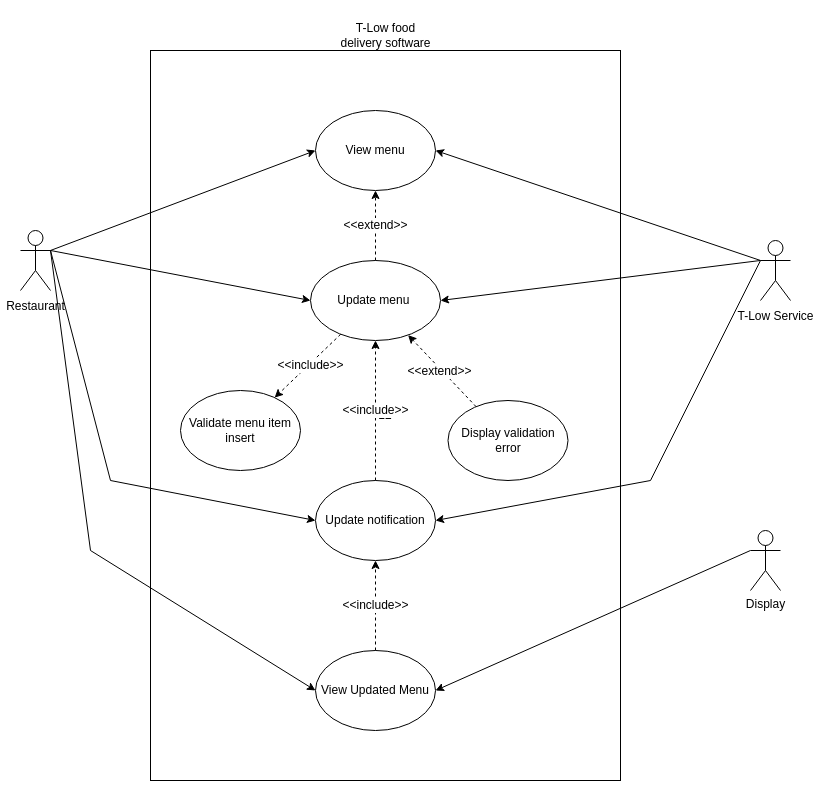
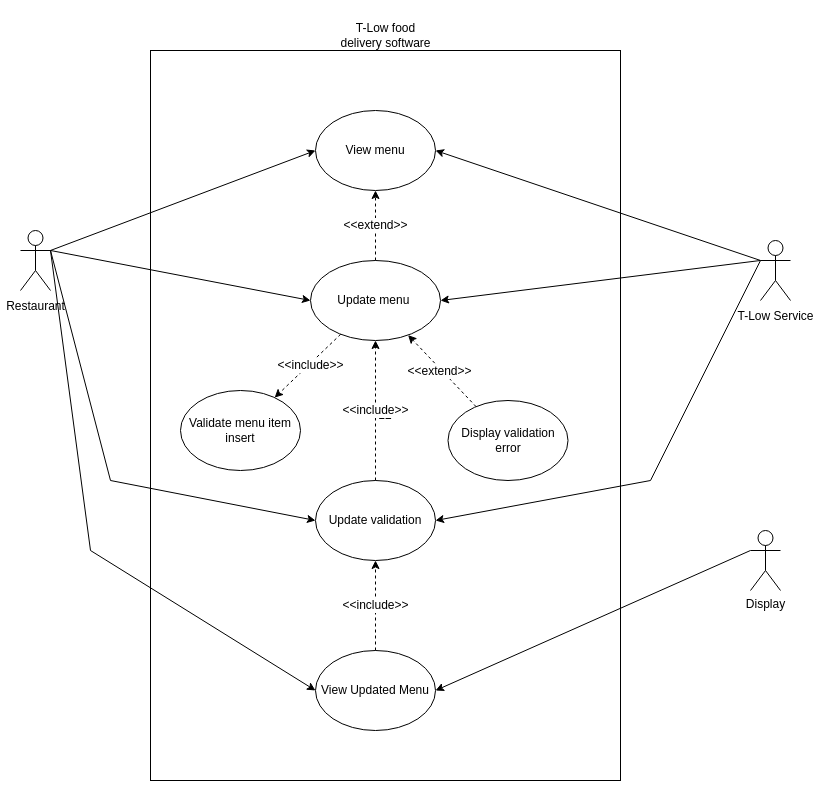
node "Update notification": label "Update notification" -> "Update validation"
